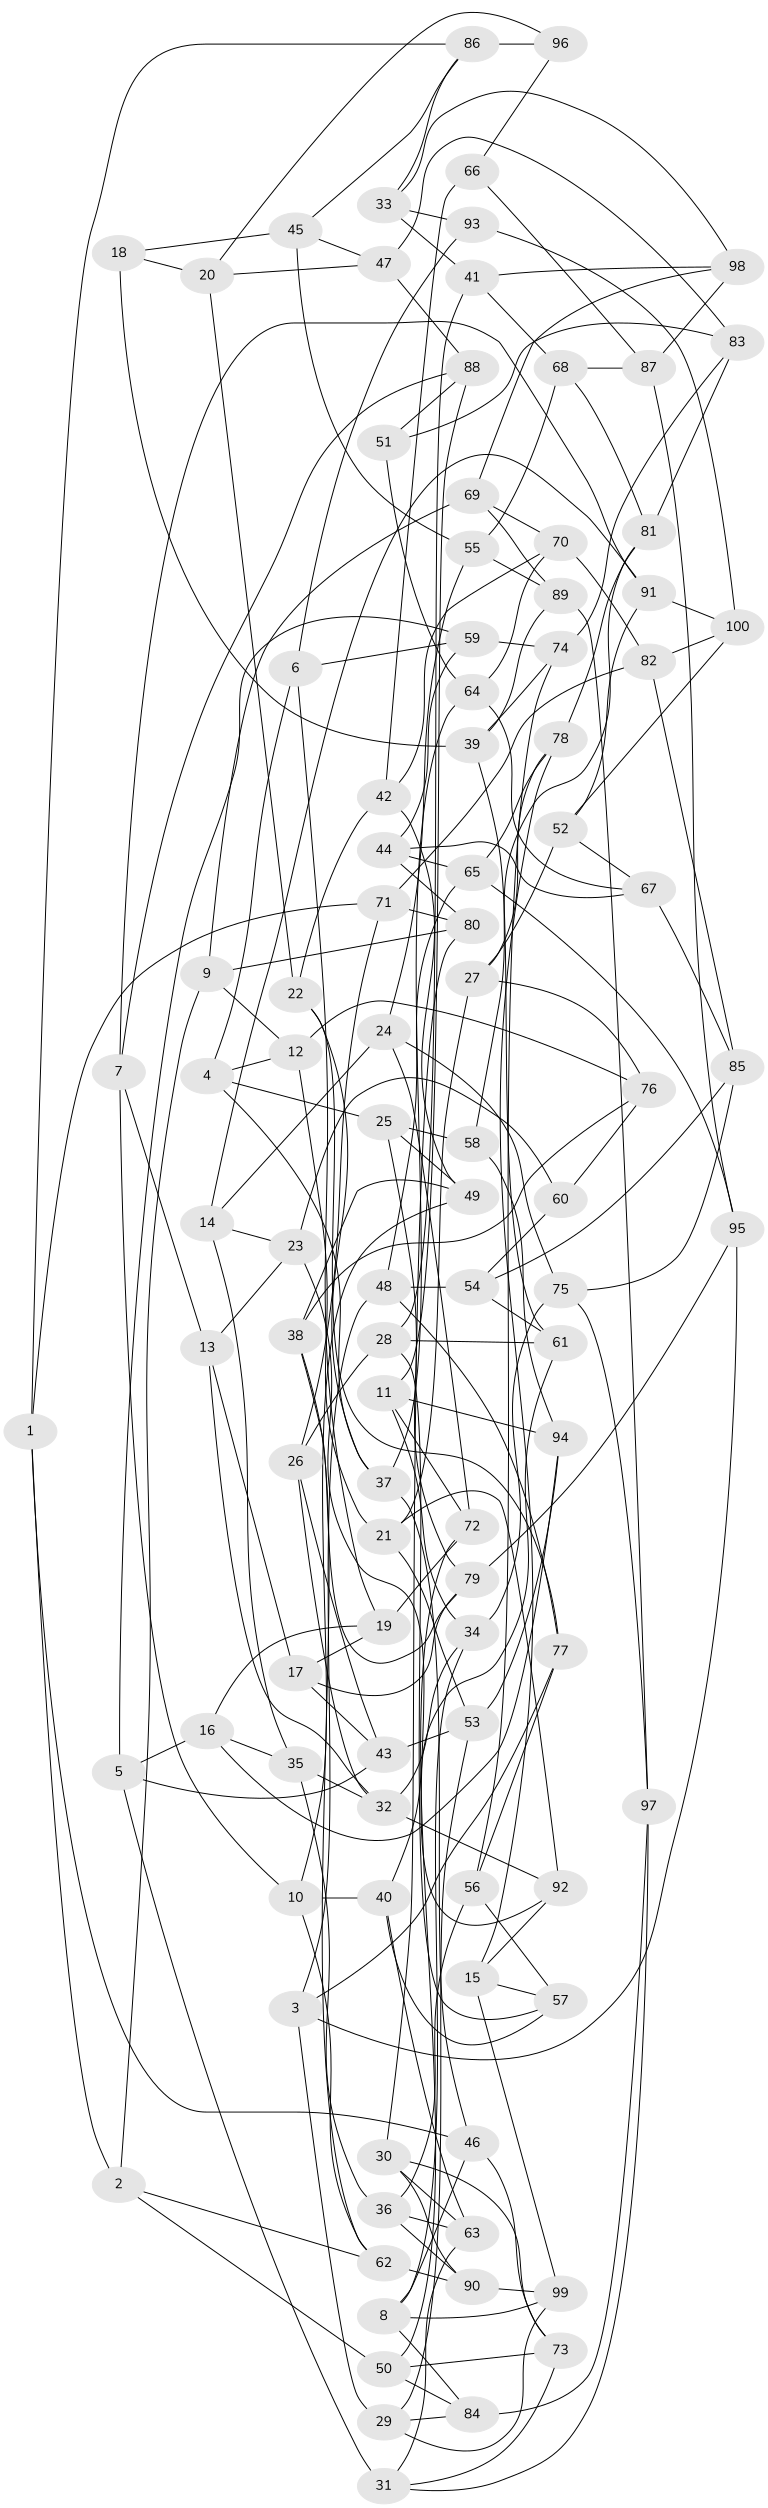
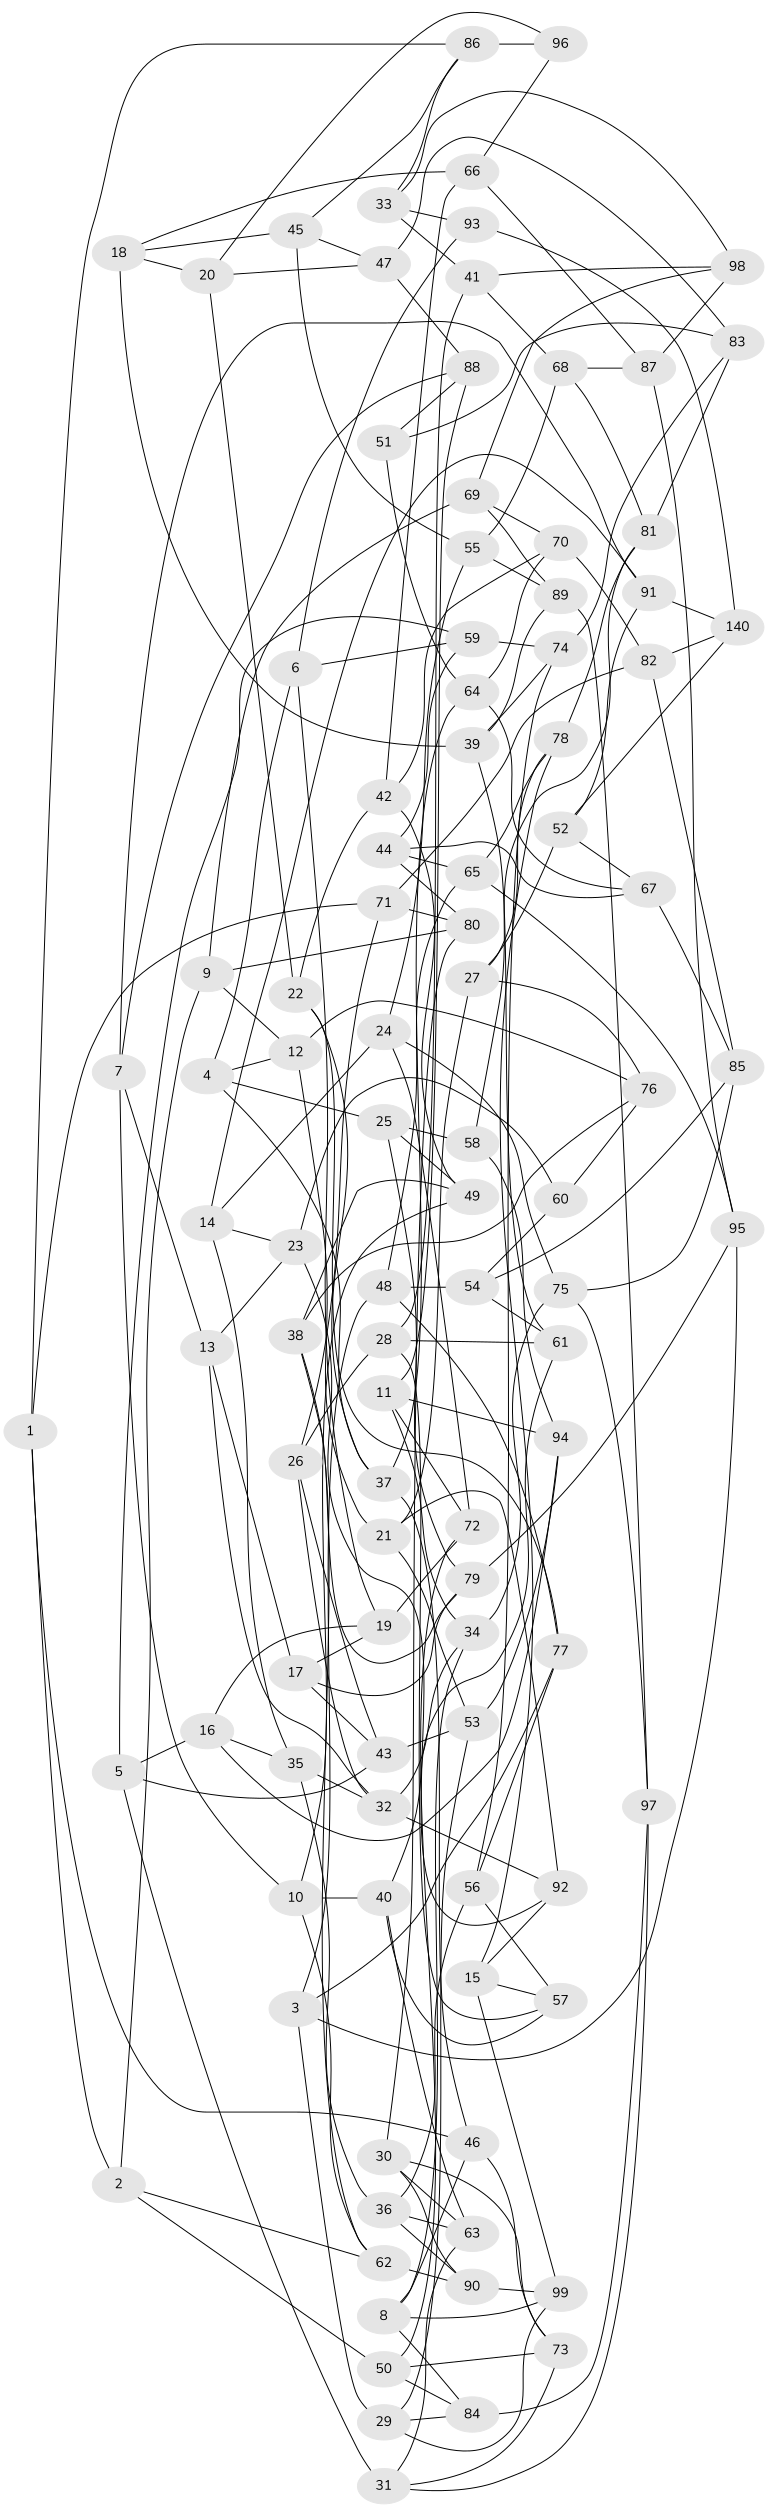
edge "66" -- "18": added
node "100": label "100" -> "140"
